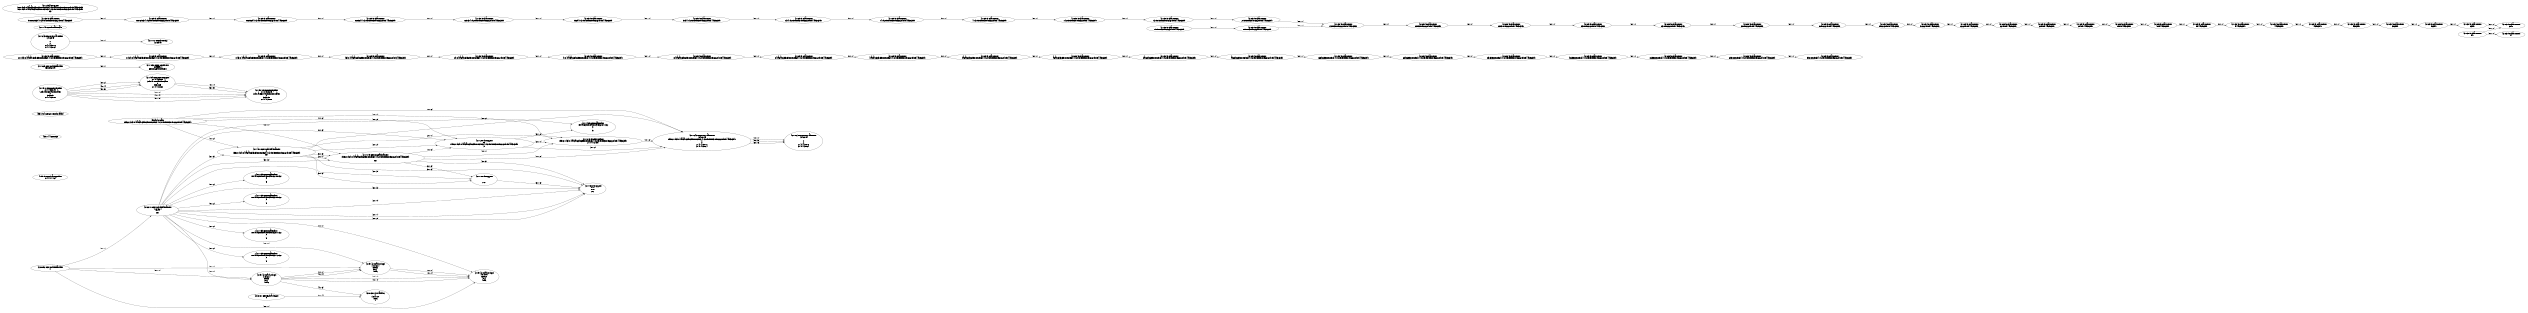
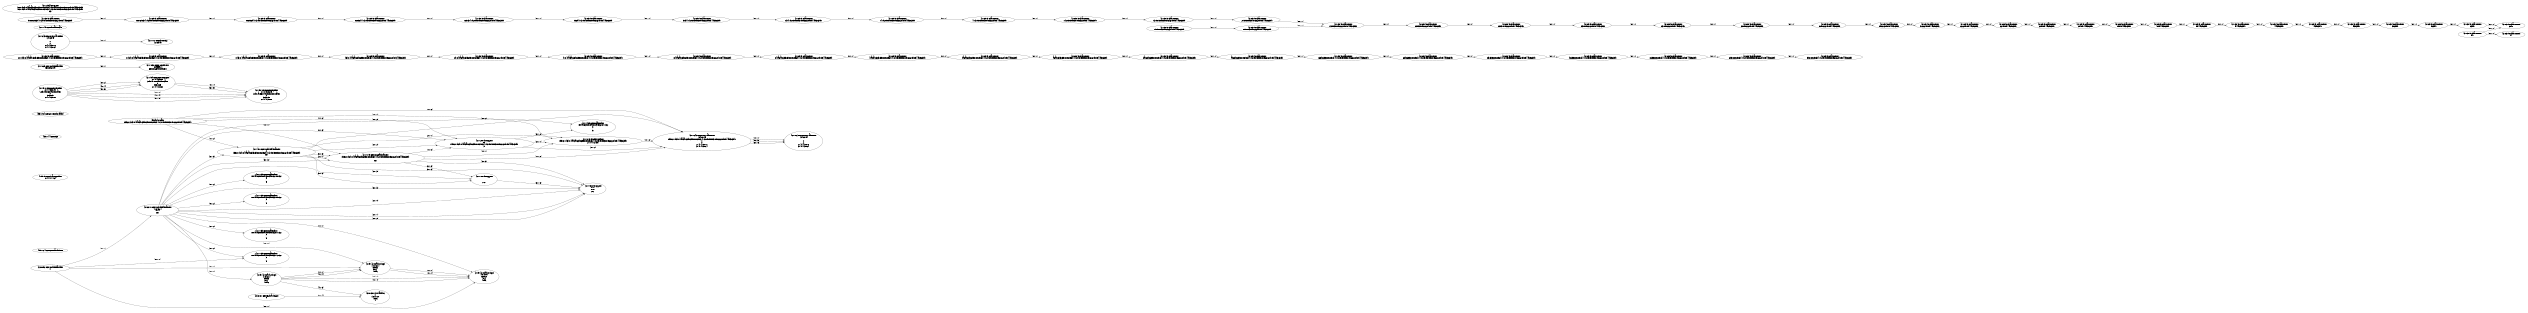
node "4591724.GetCommandLineA": added
edge "4220092.GetModuleHandleA 0" -> "4219742.LoadStringA 4194304 65503 Ls@ 4096": now "4220092.GetModuleHandleA 0" -> "4217755.GetLocaleInfoA retval_GetThreadLocale_32772_32 3 5"
